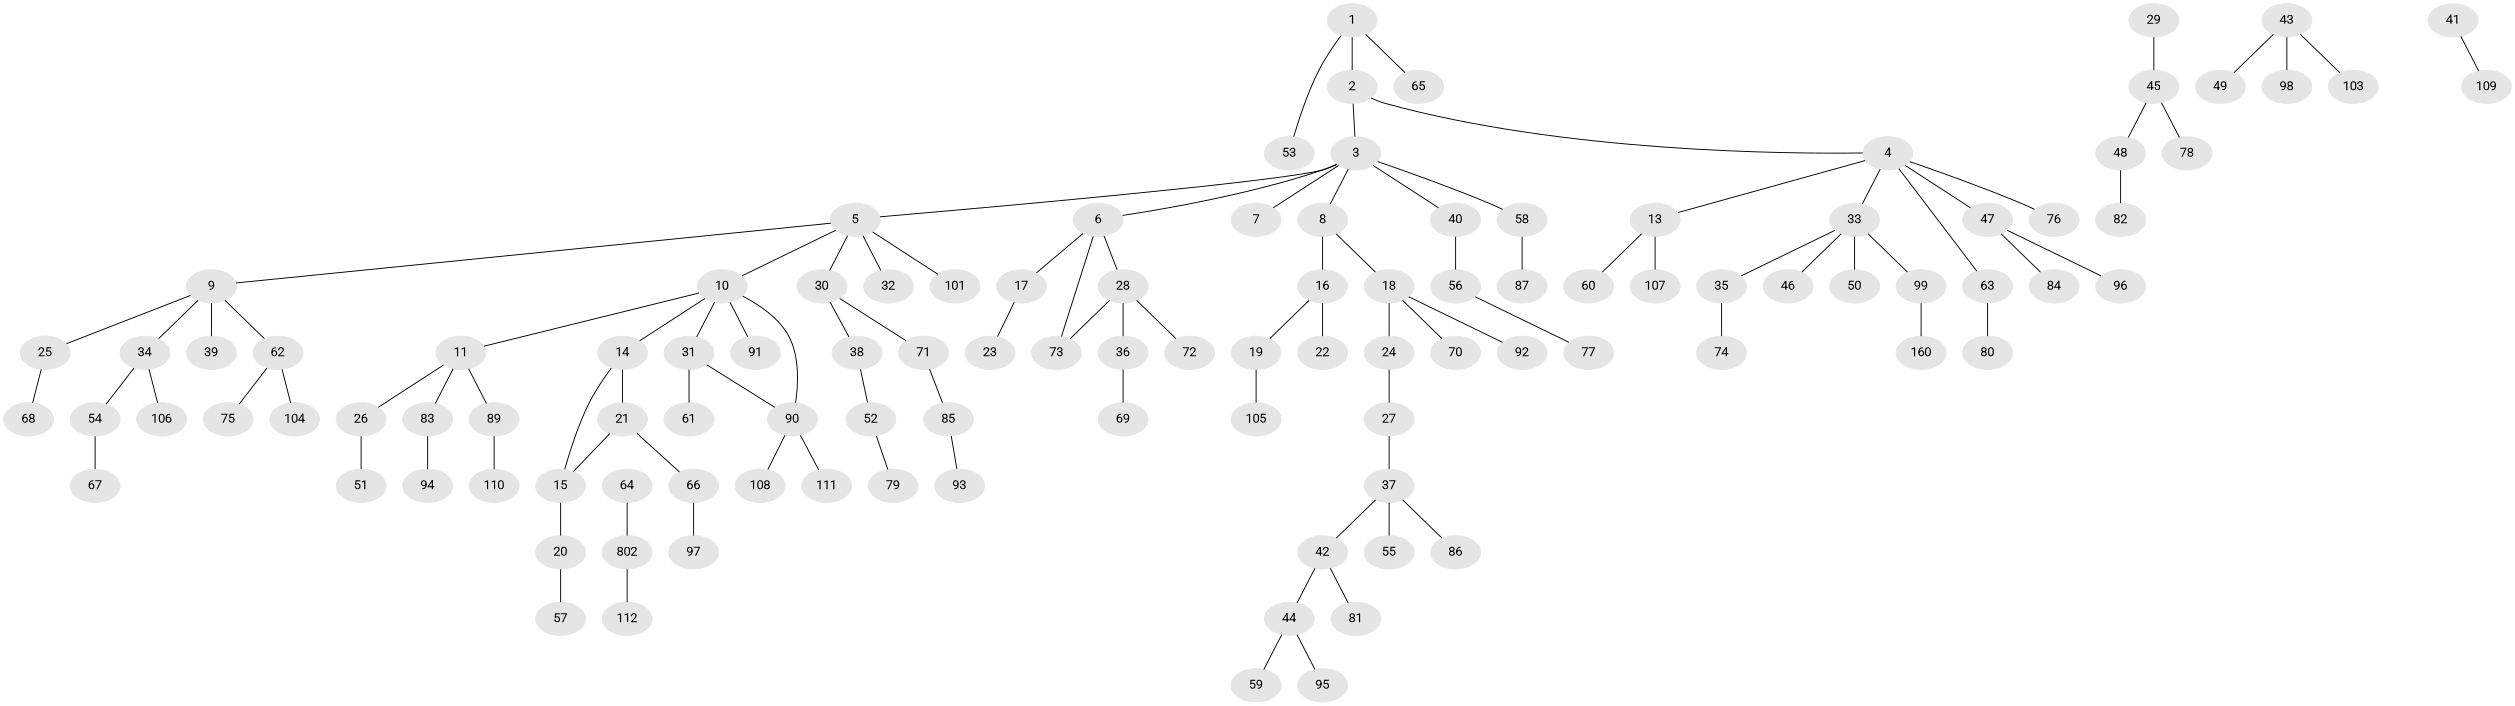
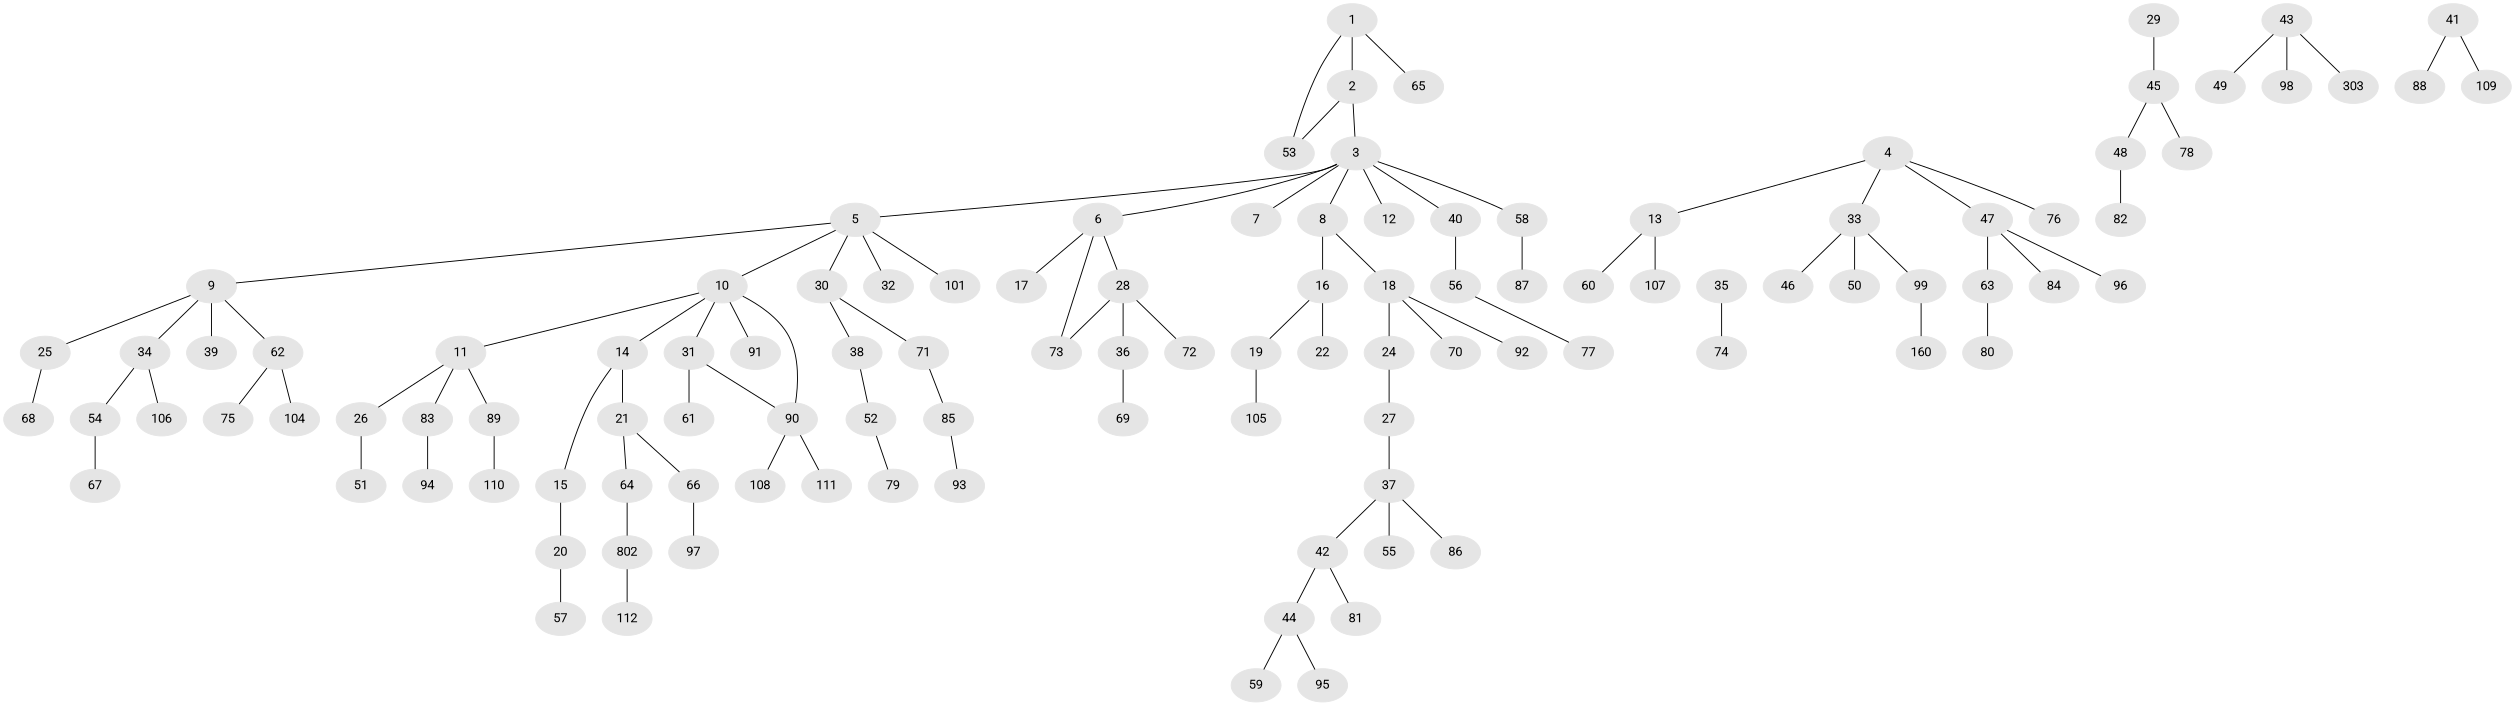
node "103": label "103" -> "303"
node "88": added
edge "2" -- "4": now "2" -- "53"
node "12": added
edge "4" -- "63": now "47" -- "63"
edge "33" -- "35": removed
node "23": removed
edge "21" -- "15": now "21" -- "64"
